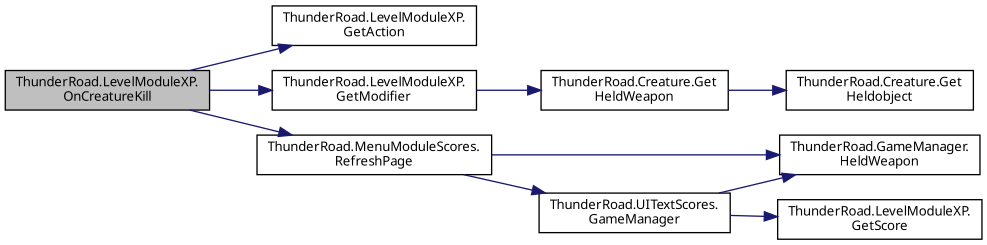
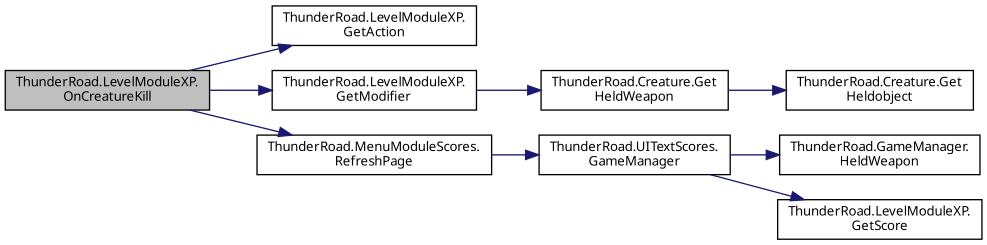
edge "ThunderRoad.MenuModuleScores. RefreshPage" -> "ThunderRoad.GameManager. HeldWeapon": removed
